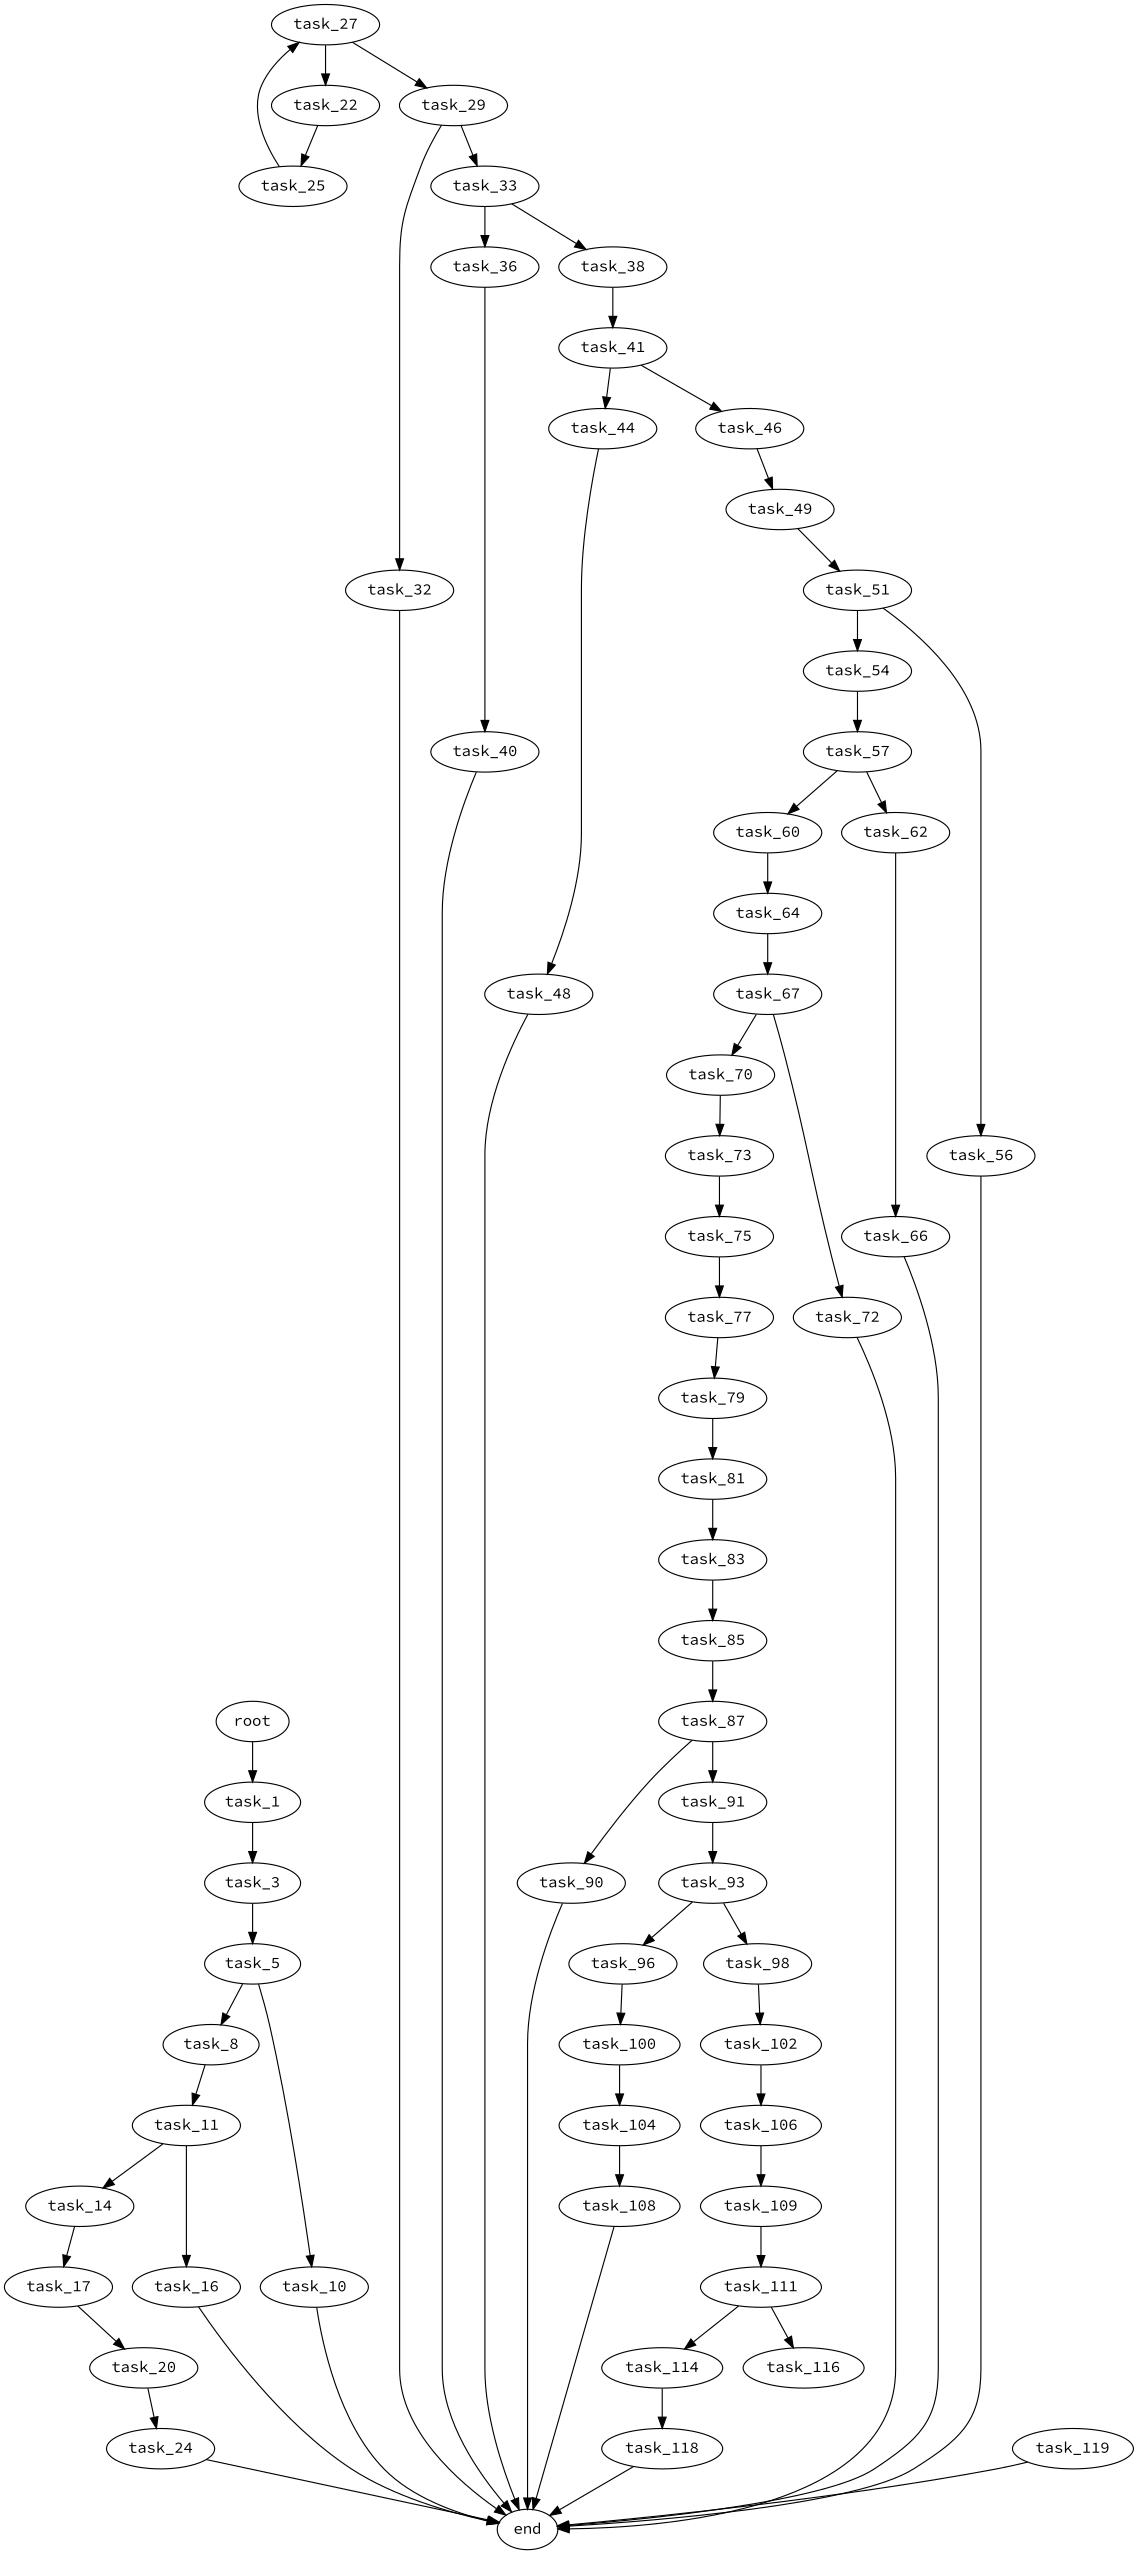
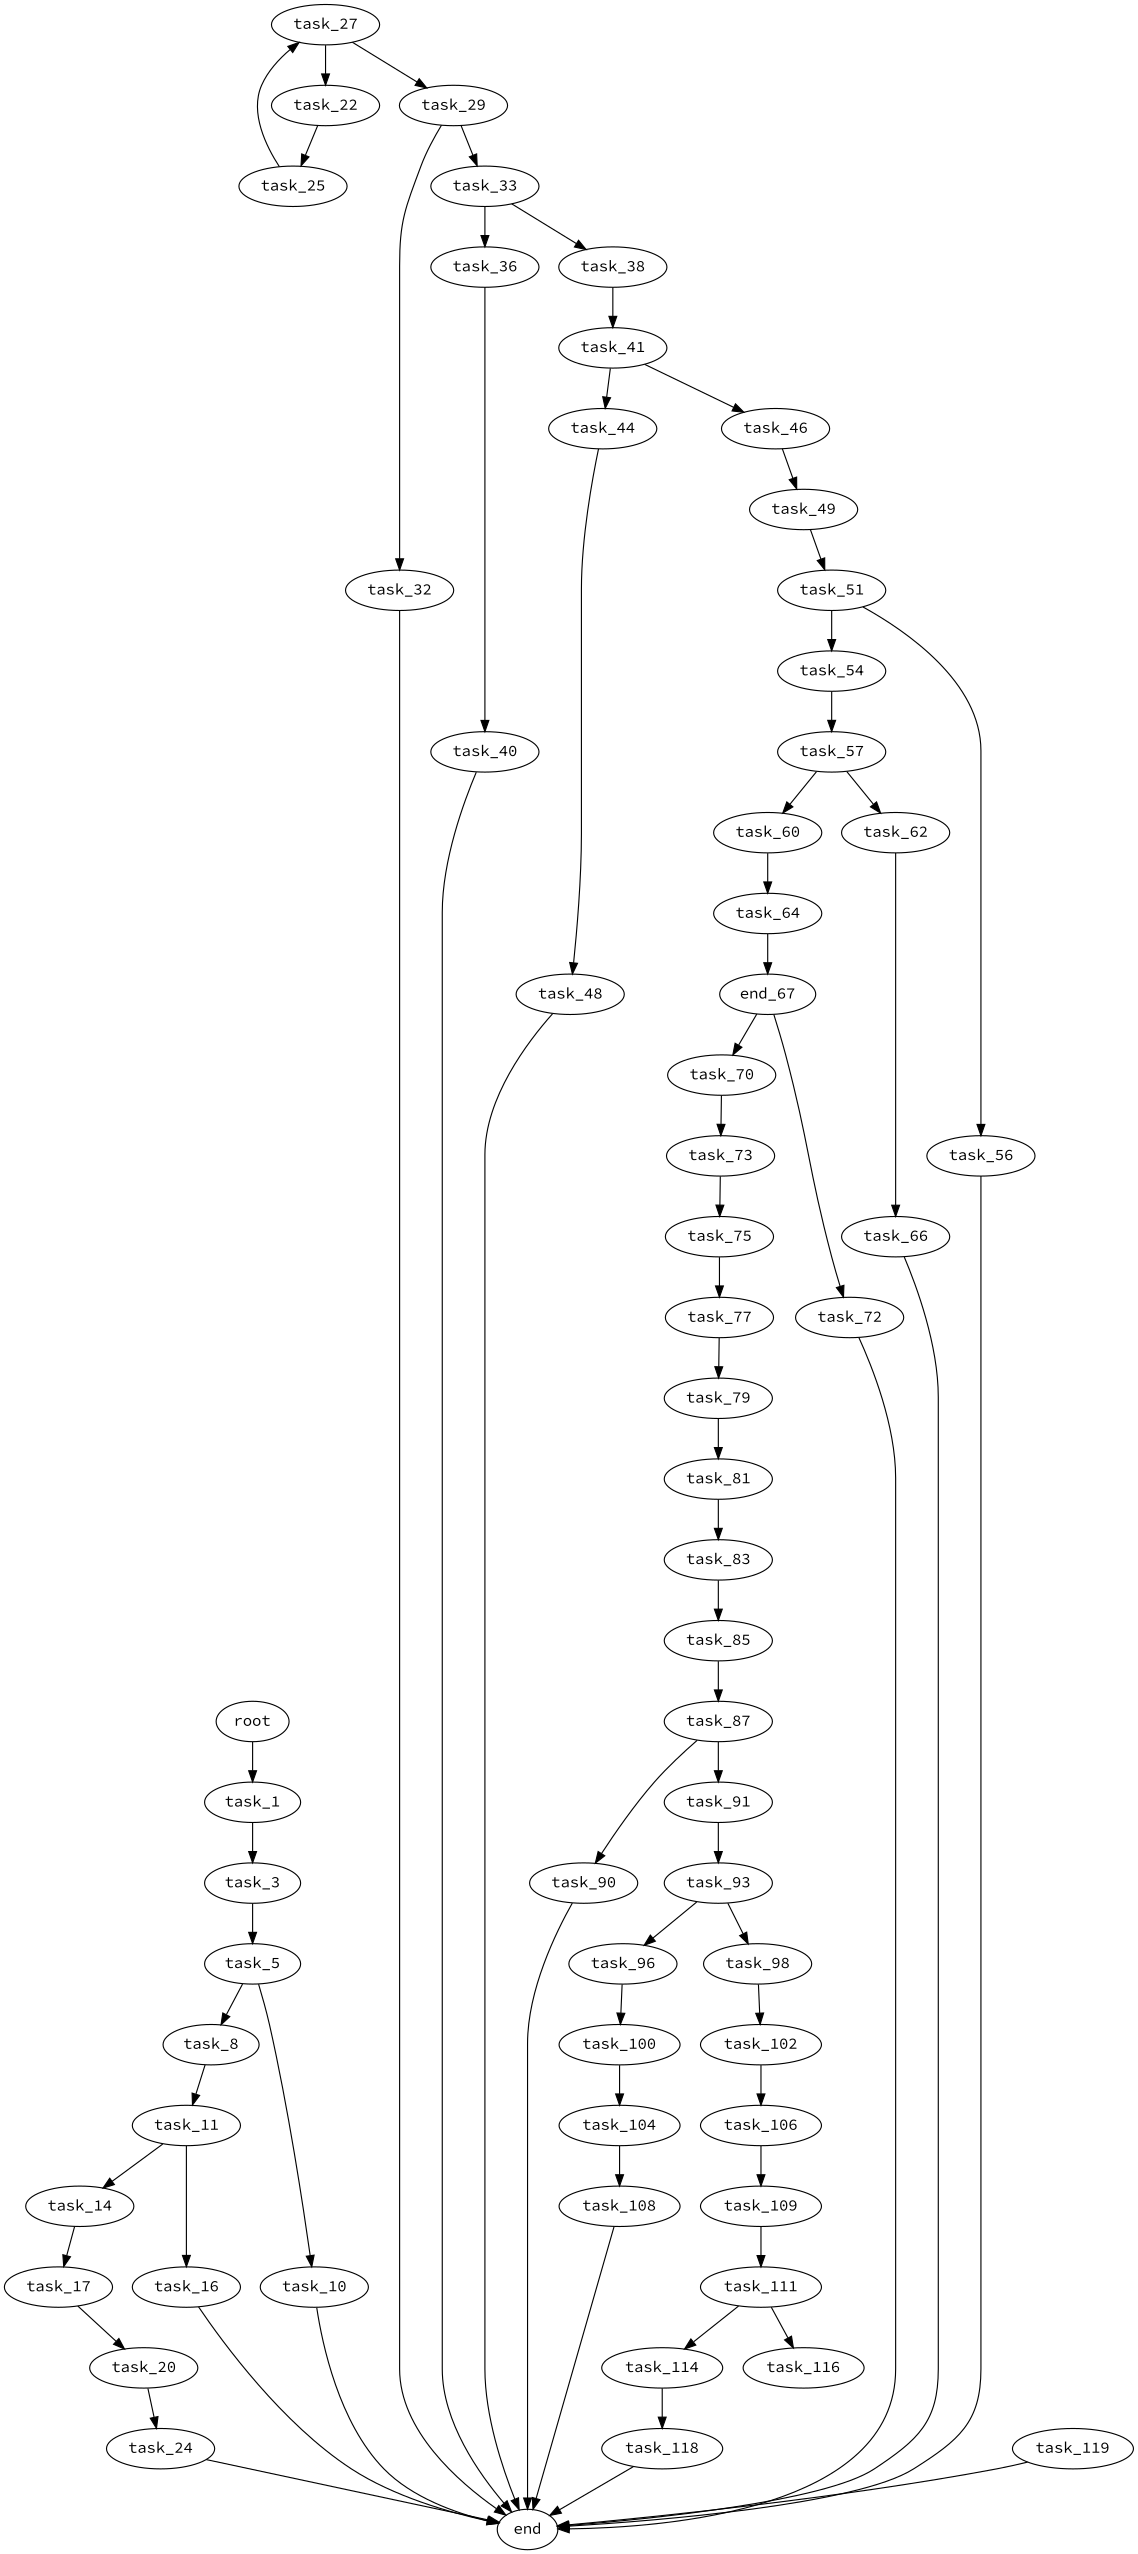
node "task_67": label "task_67" -> "end_67"
